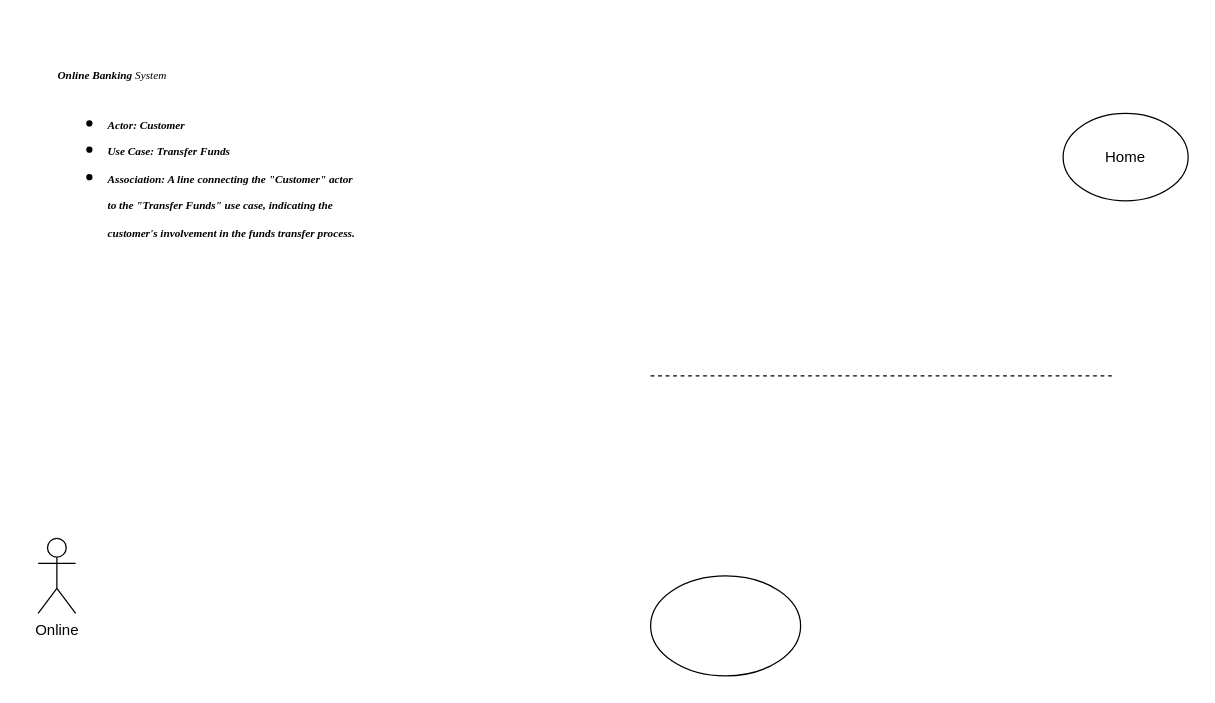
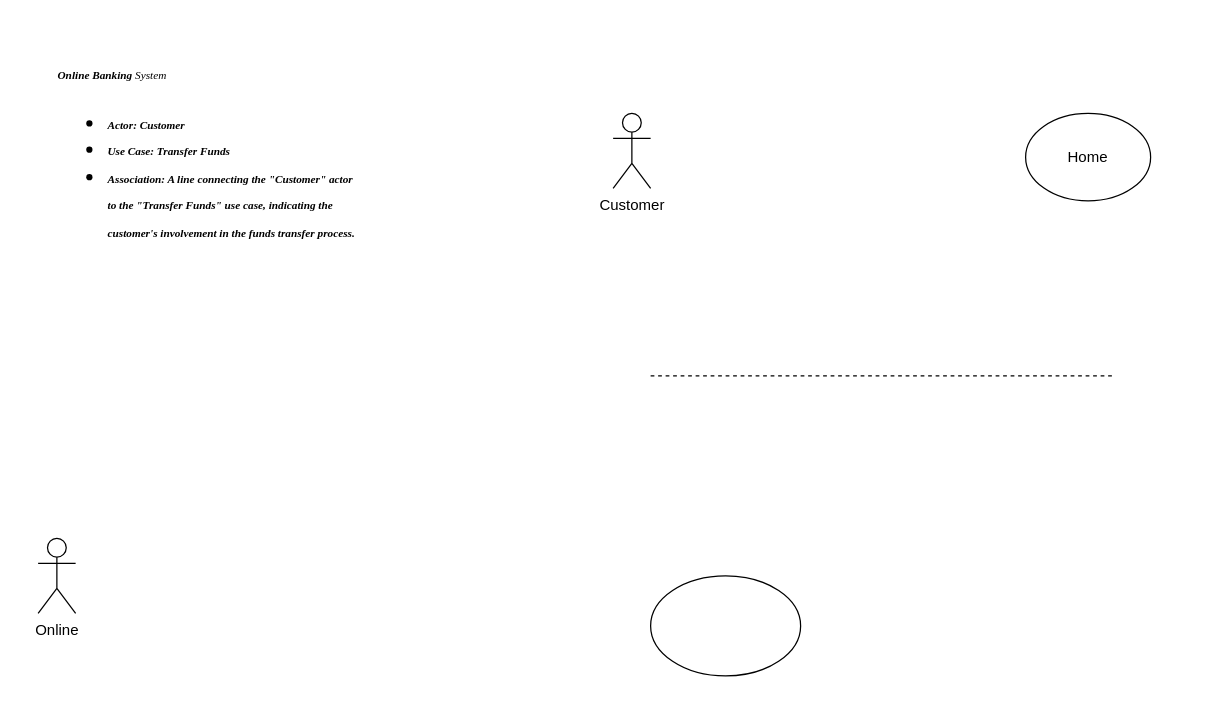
node "Customer": added
node "Home": moved (1126, 157) -> (1088, 157)
